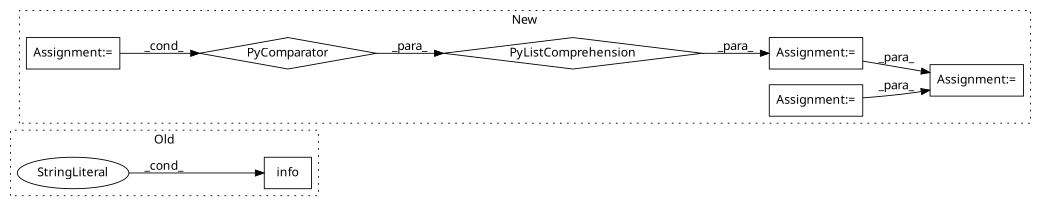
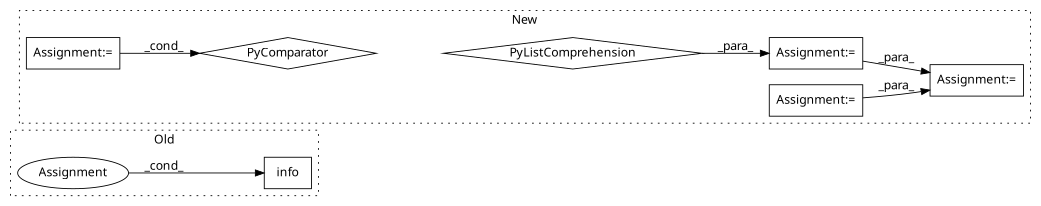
edge "PyComparator" -> "PyListComprehension": removed, label "_para_"
node "StringLiteral": label "StringLiteral" -> "Assignment"
